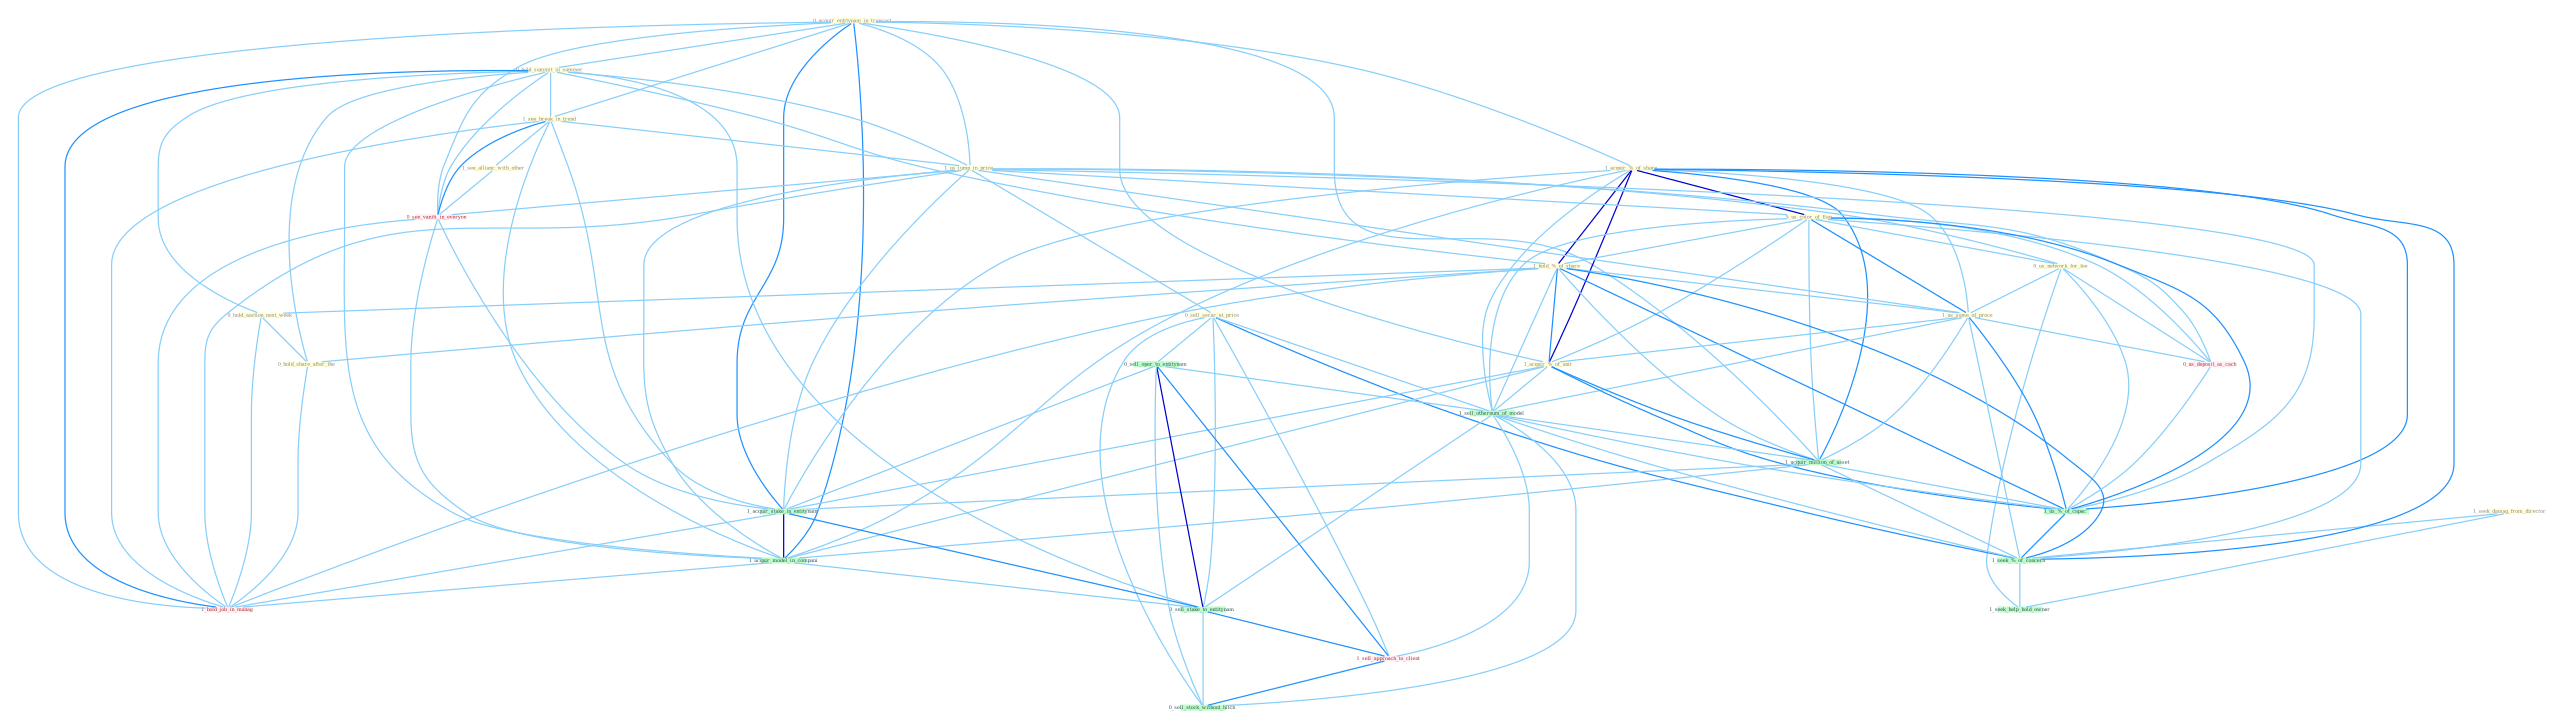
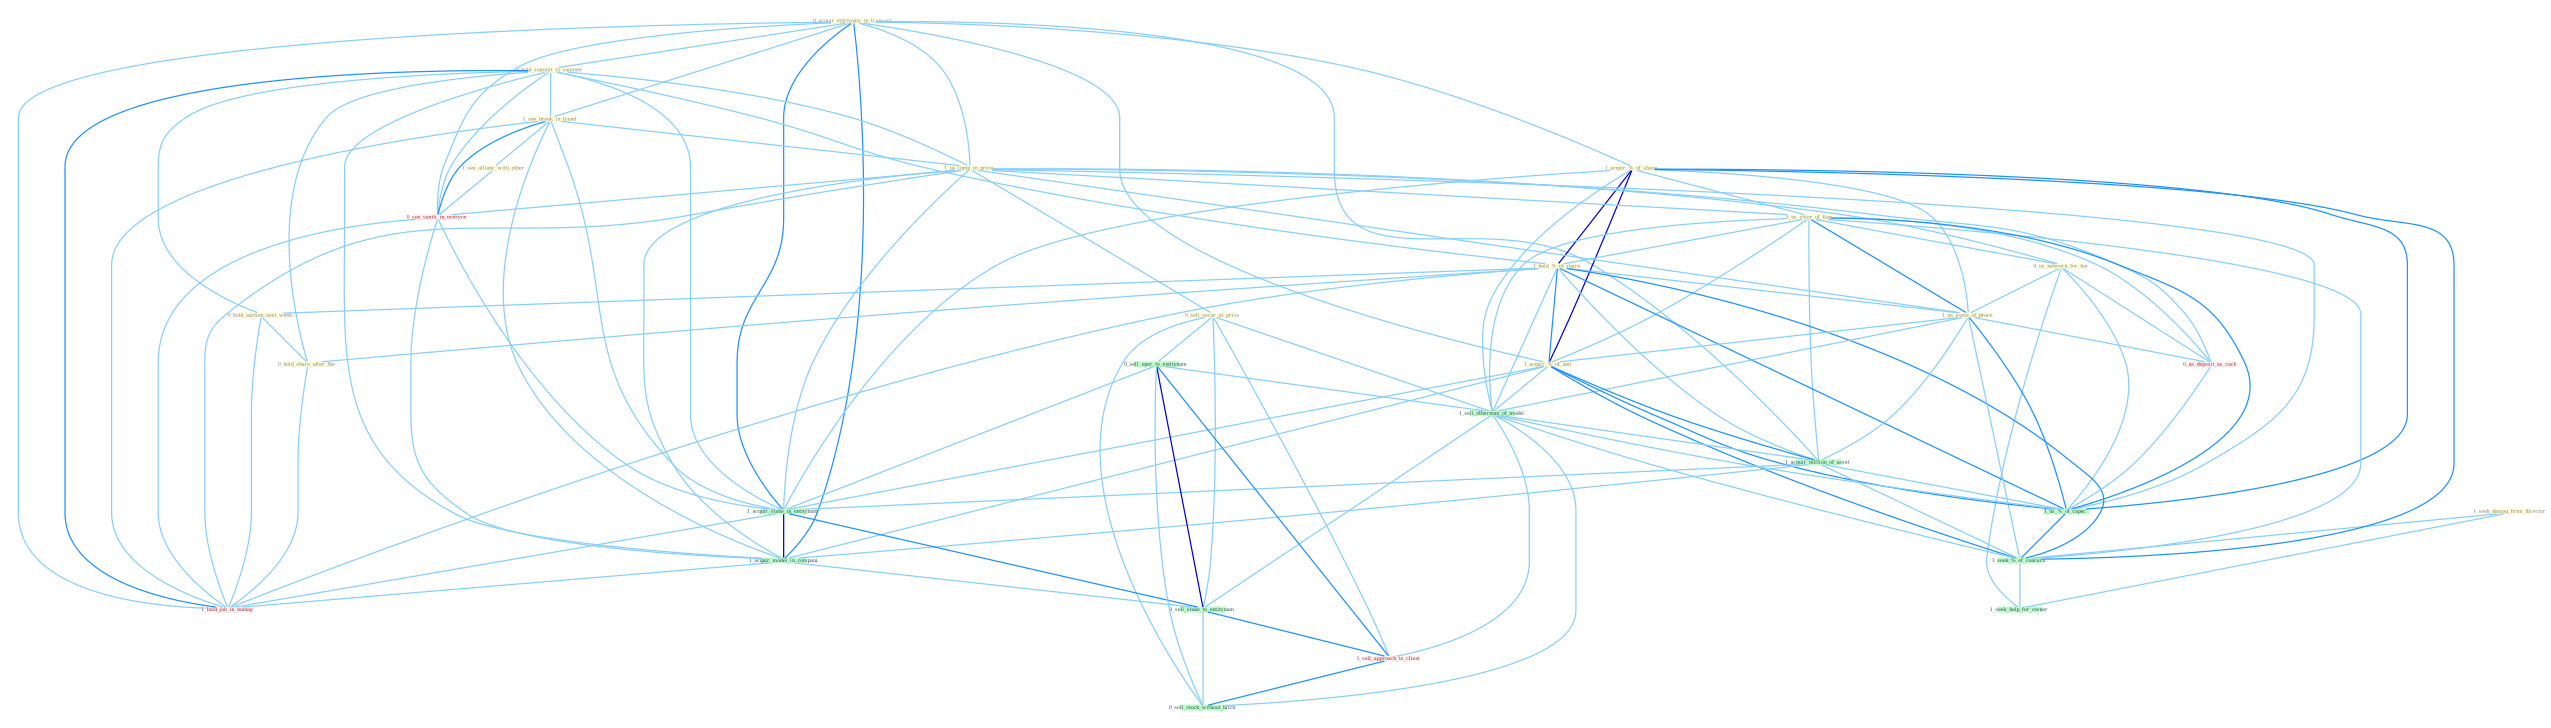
edge "1_acquir_%_of_share" -- "5_us_color_of_flag": color #0000cd -> #87cefa
edge "1_acquir_%_of_share" -- "1_acquir_million_of_asset": removed
edge "1_acquir_%_of_share" -- "1_acquir_model_in_compani": removed
edge "0_hold_summit_in_summer" -- "0_sell_stake_to_entitynam": now "0_hold_summit_in_summer" -- "1_acquir_stake_in_entitynam"
edge "0_sell_secur_at_price" -- "1_seek_%_of_concern": now "1_acquir_%_of_unit" -- "1_seek_%_of_concern"
node "1_seek_help_hold_owner": label "1_seek_help_hold_owner" -> "1_seek_help_for_owner"
